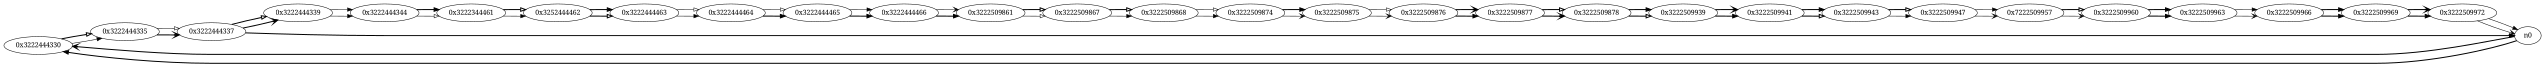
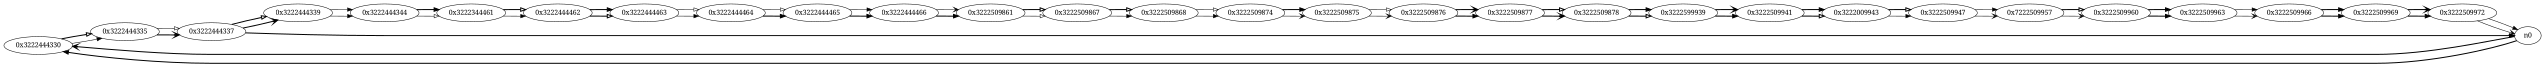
node "0x3252444462": label "0x3252444462" -> "0x3222444462"
node "0x3222509939": label "0x3222509939" -> "0x3222599939"
node "0x3222509943": label "0x3222509943" -> "0x3222009943"
